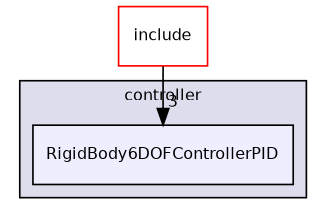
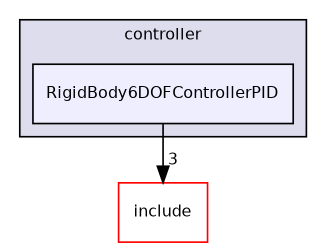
edge "include" -> "RigidBody6DOFControllerPID": reversed
